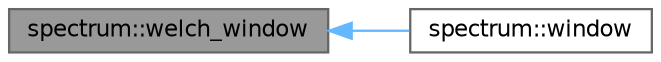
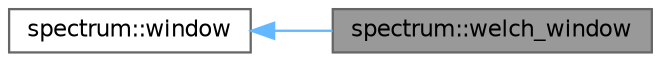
edge "spectrum::window" -> "spectrum::welch_window": reversed
